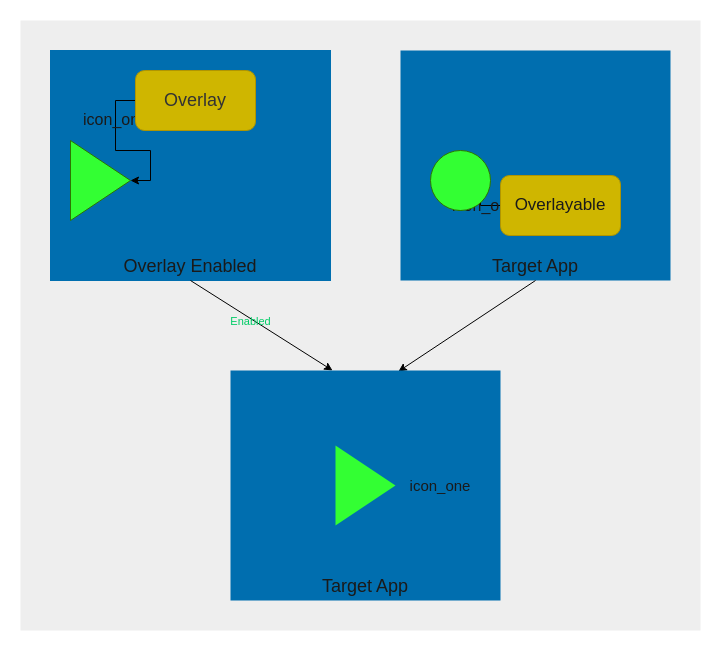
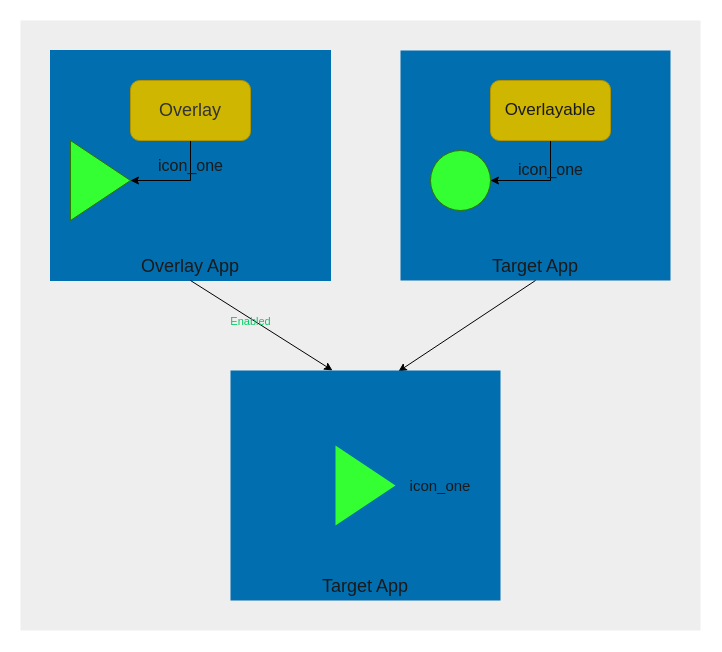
node "Overlay": moved (196, 101) -> (191, 111)
node "Overlayable": moved (561, 206) -> (551, 111)
node "Overlay Enabled": label "Overlay Enabled" -> "Overlay App"
